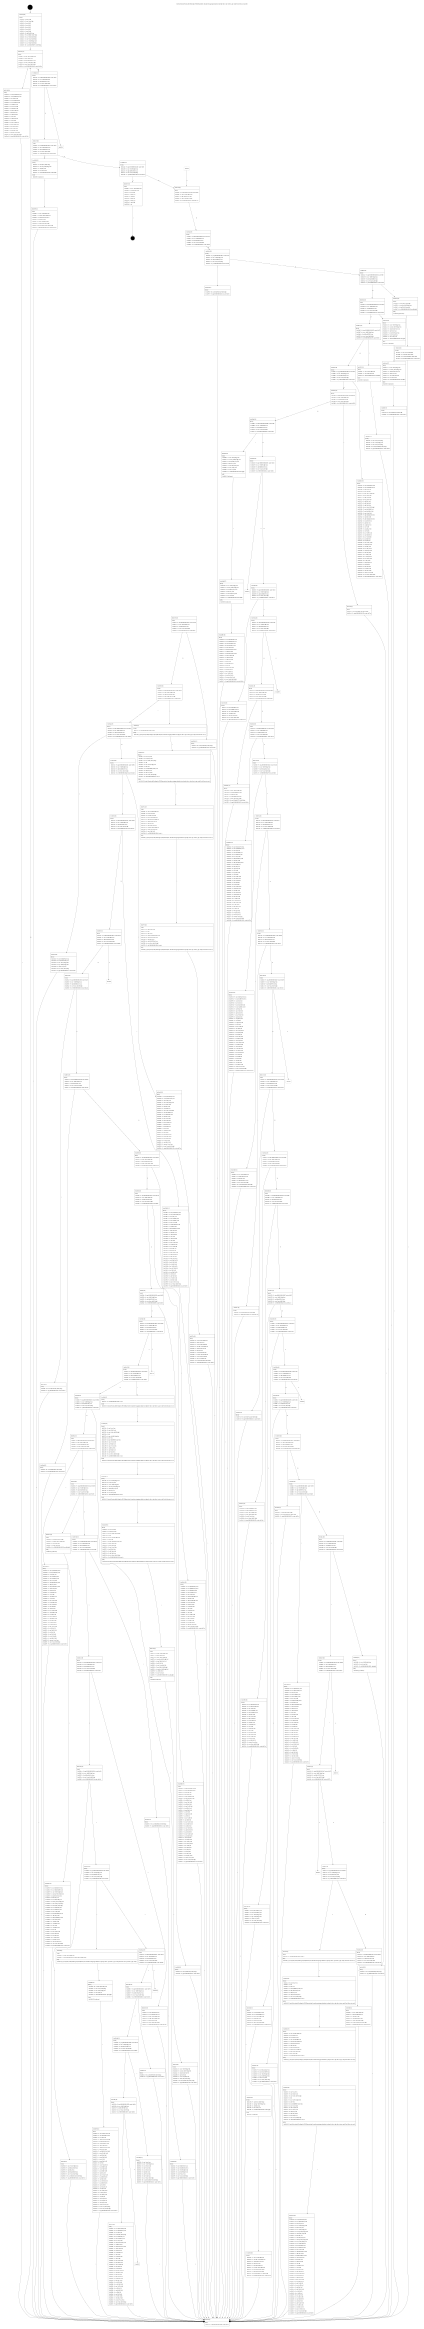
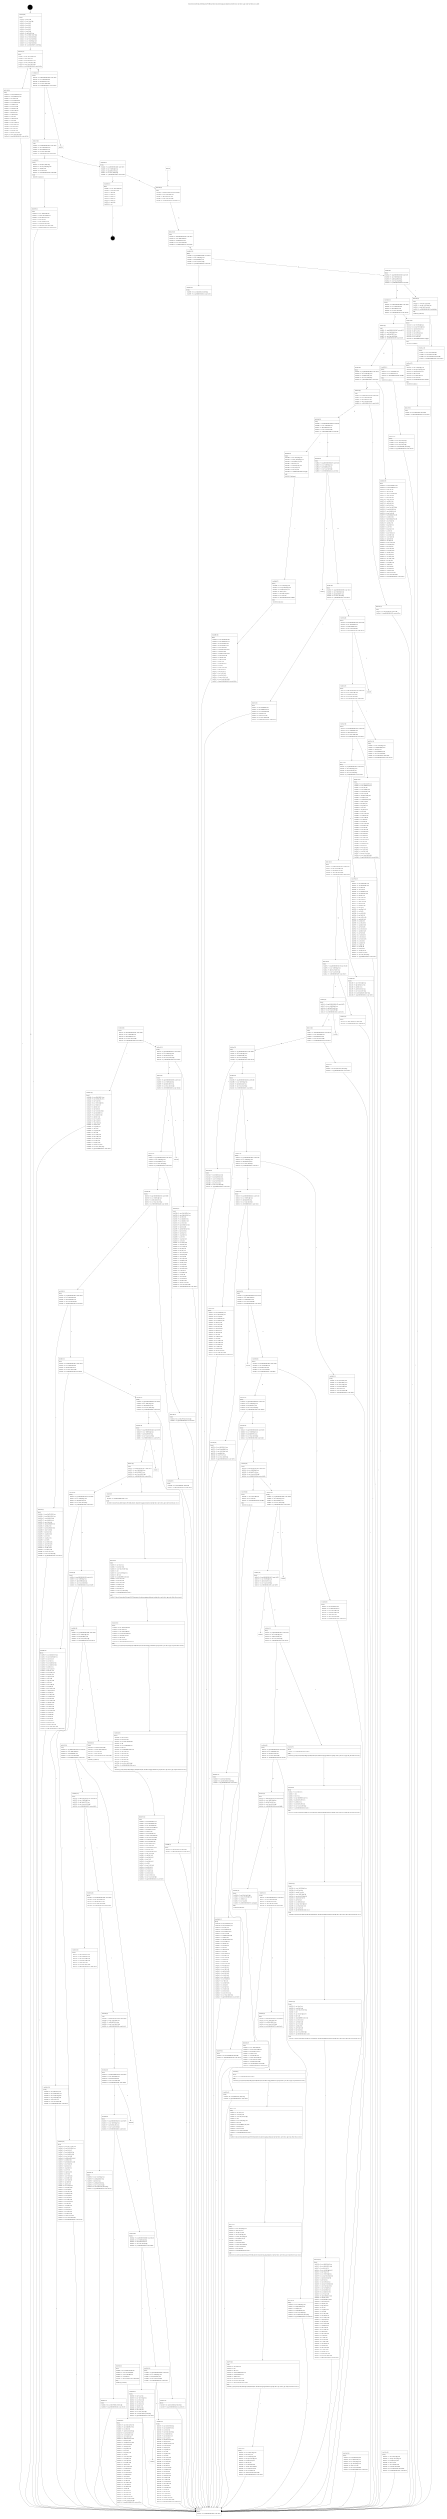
node "0x401eaa [28]": removed
node "0x402271 [51]": removed
node "0x401e56 [28]": added
node "0x402bd5 [9]": removed
